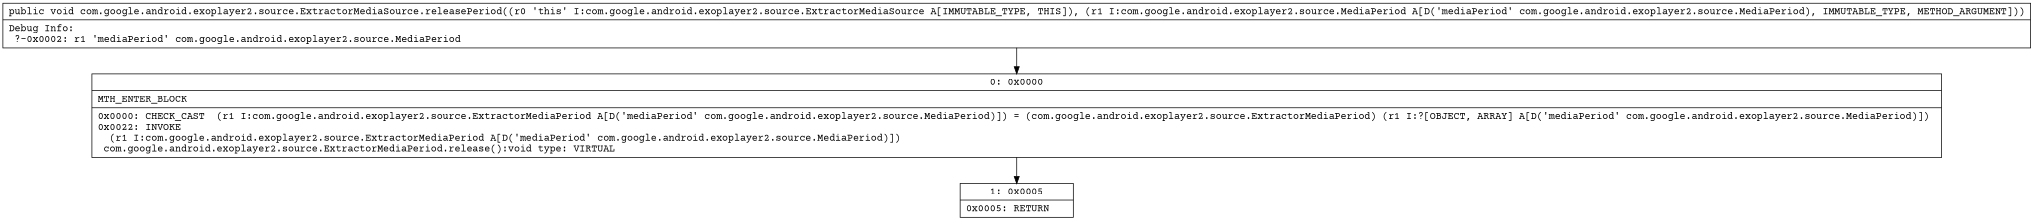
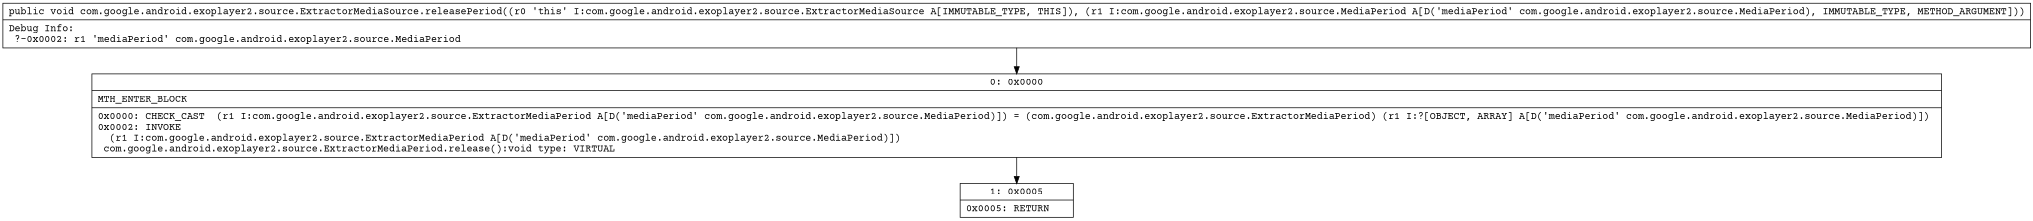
node "0: 0x0000": text "0x0022: INVOKE" -> "0x0002: INVOKE"
